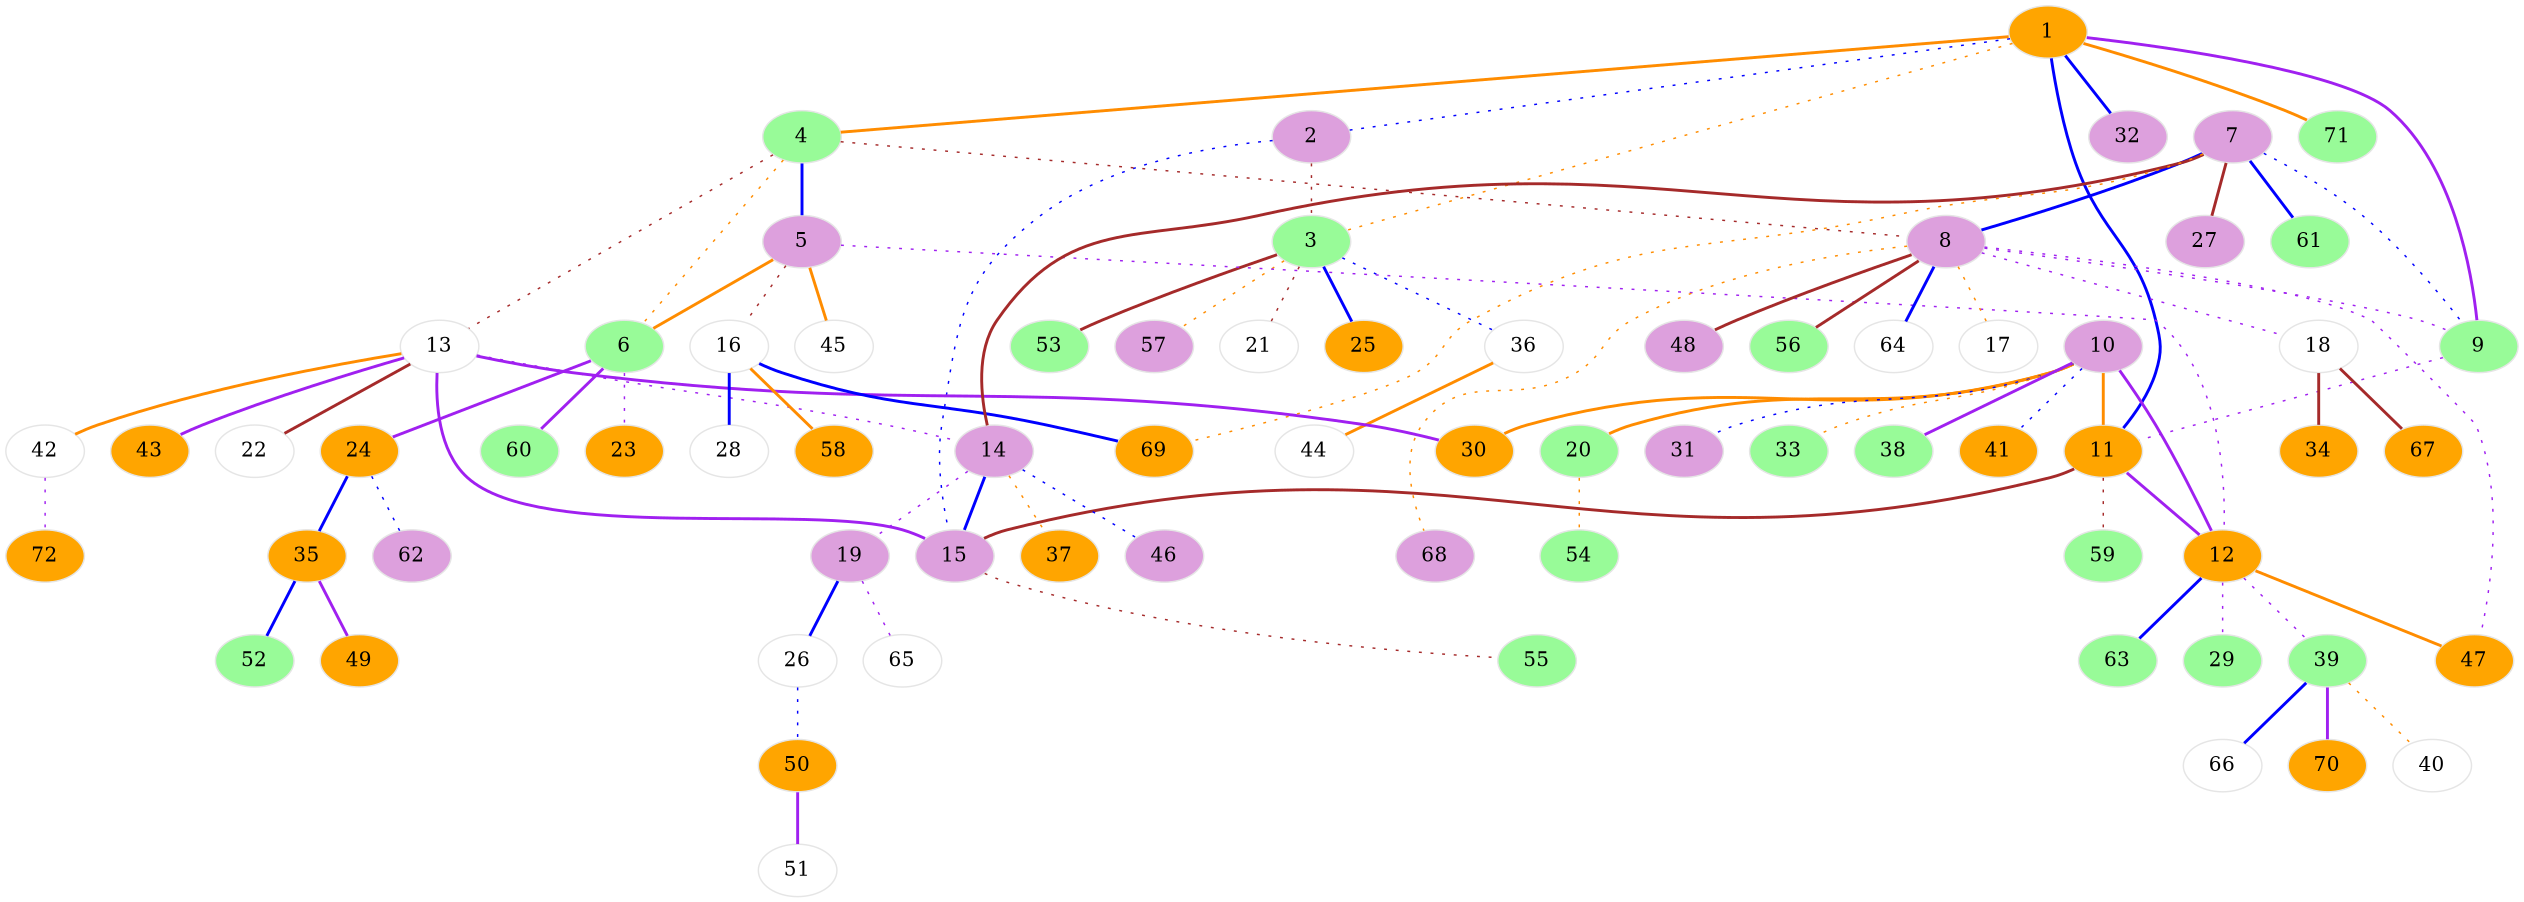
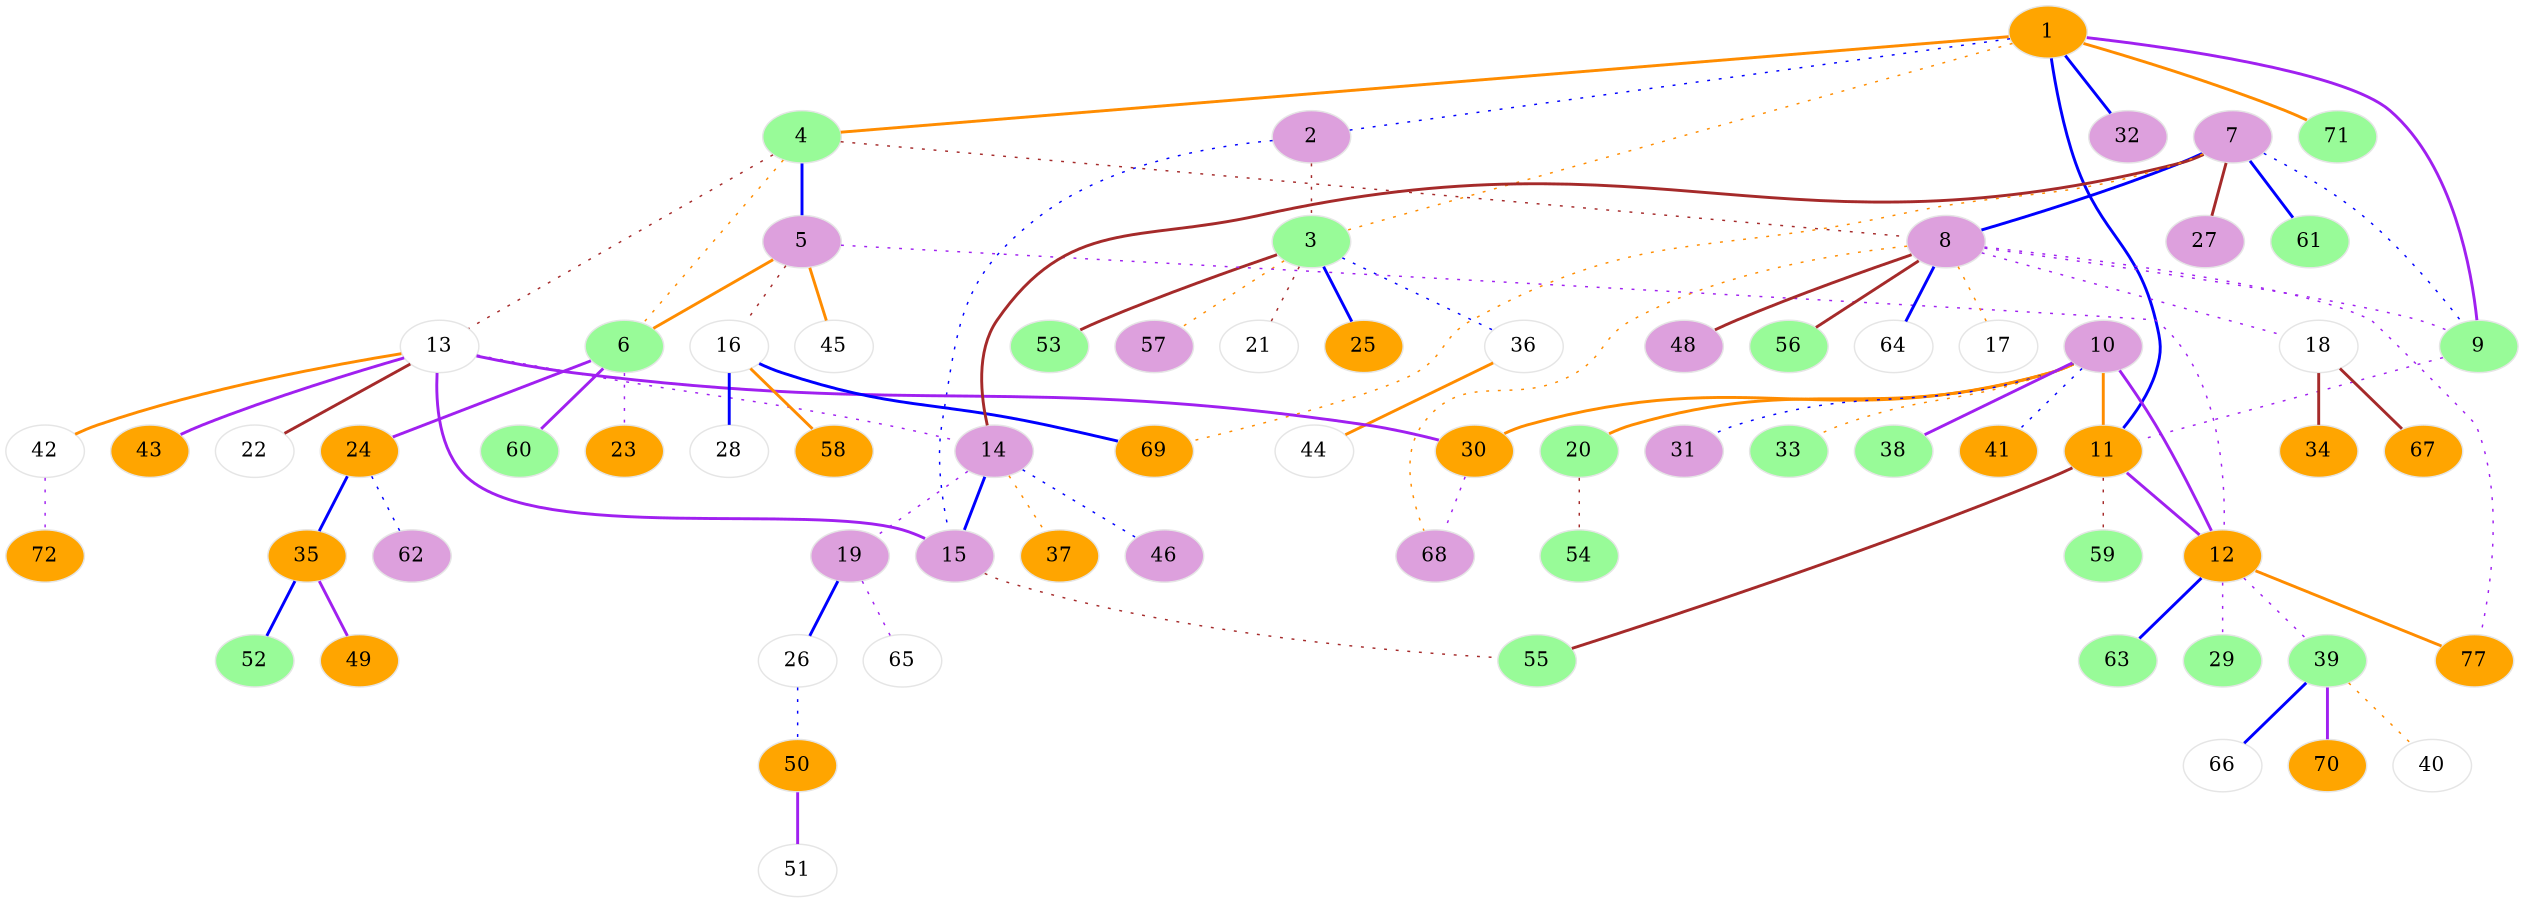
edge "20" -- "54": color darkorange -> brown
edge "30" -- "68": added
edge "11" -- "15": now "11" -- "55"
node "47": label "47" -> "77"
